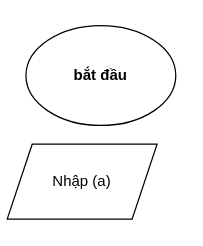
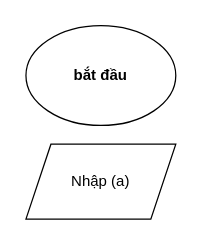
node "Nhập (a)": moved (82, 182) -> (101, 182)
